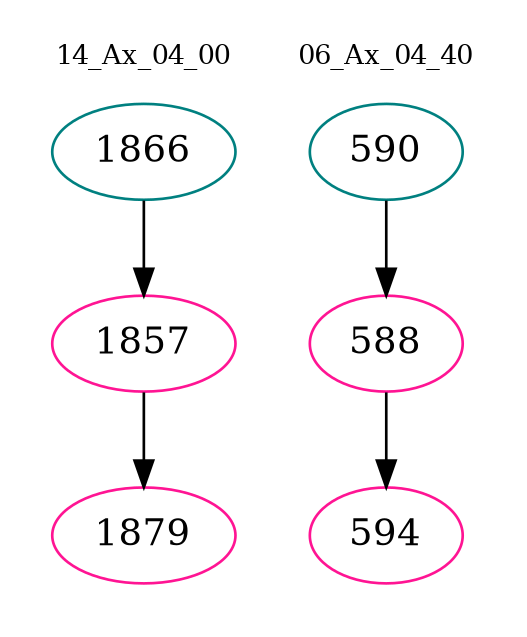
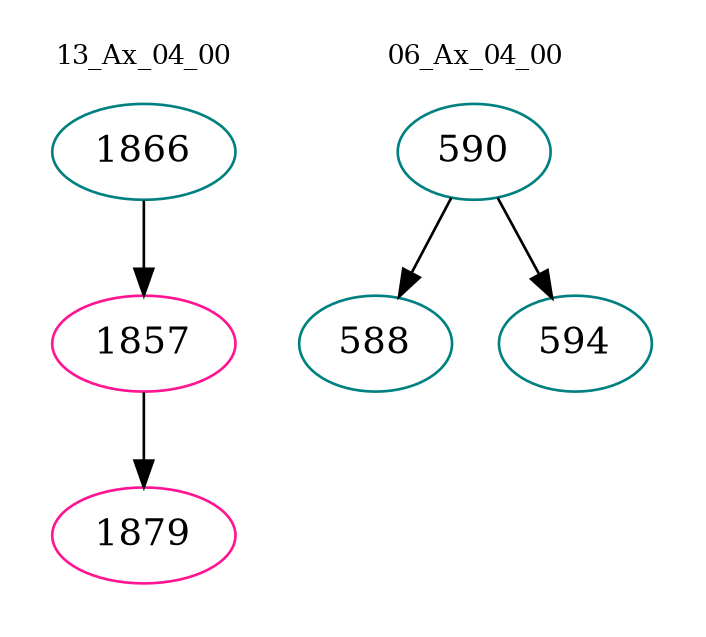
cluster "14_Ax_04_00": label "14_Ax_04_00" -> "13_Ax_04_00"
cluster "06_Ax_04_40": label "06_Ax_04_40" -> "06_Ax_04_00"
node "588": color deeppink -> teal
edge "588" -> "594": now "590" -> "594"
node "594": color deeppink -> teal
